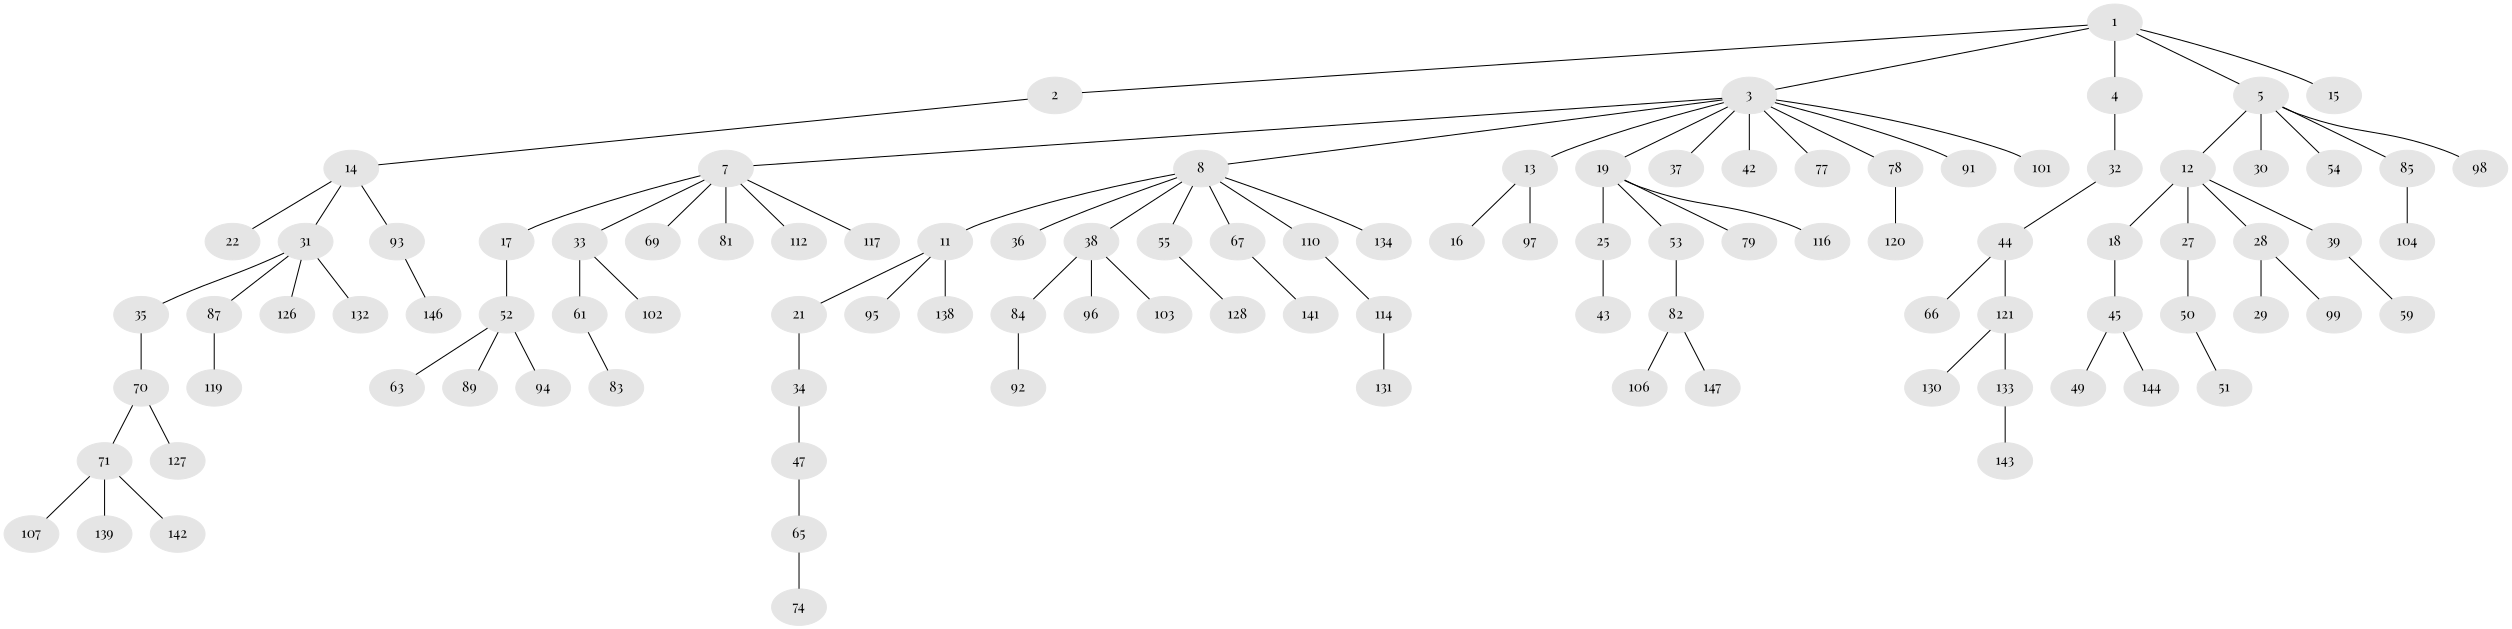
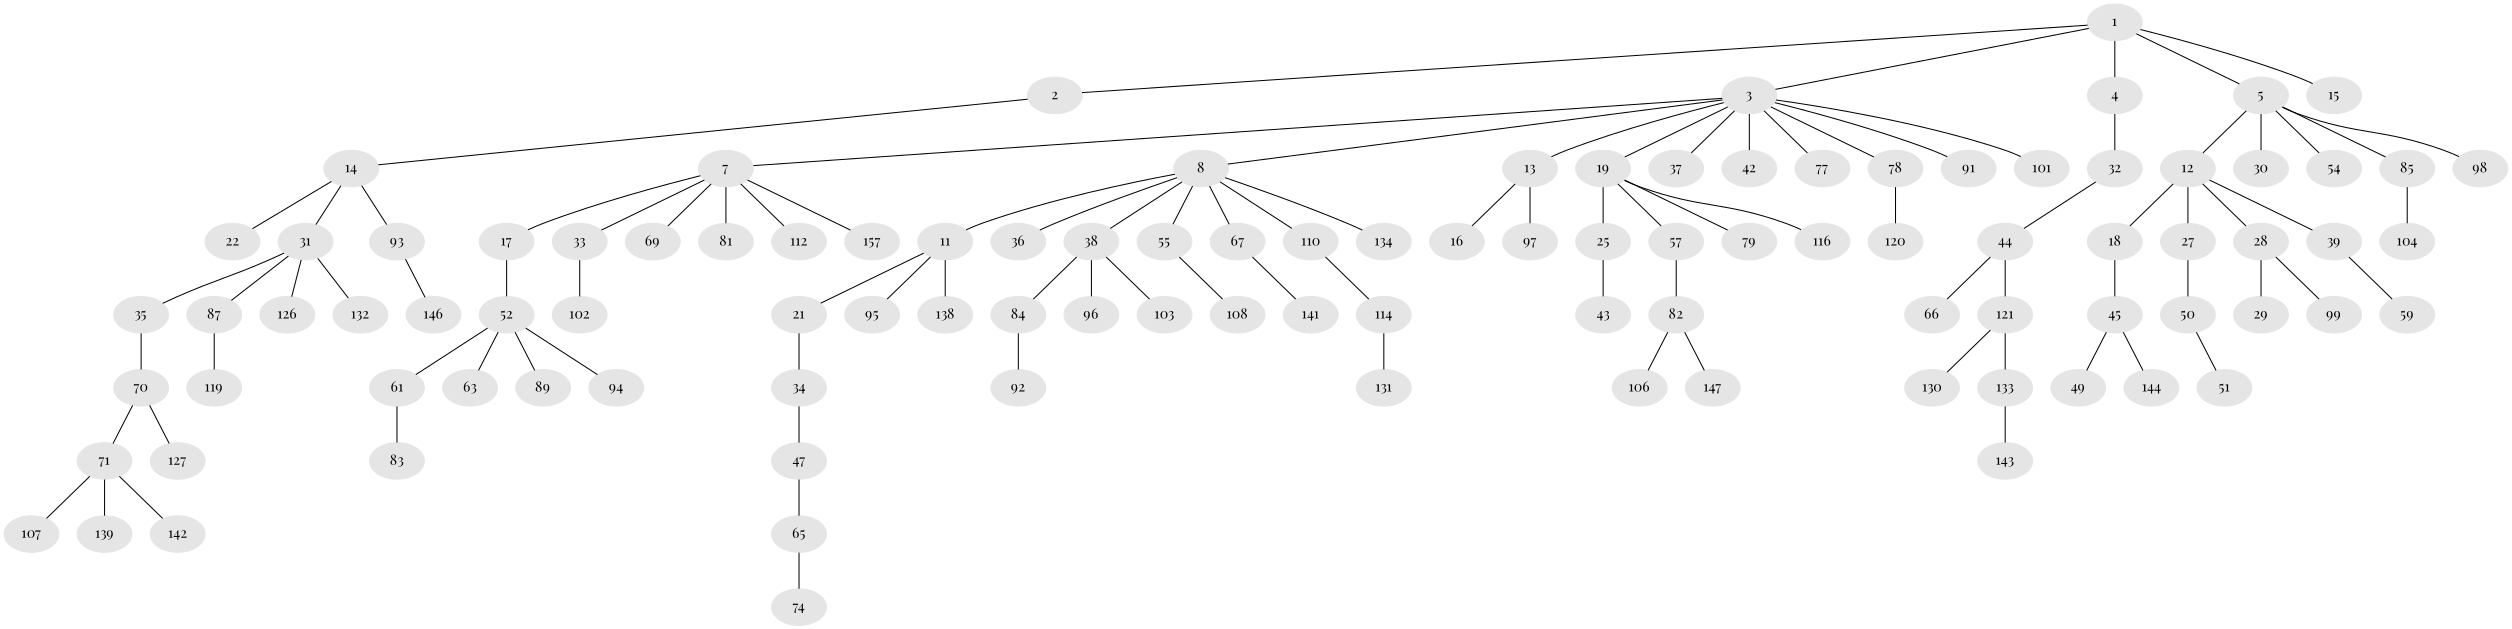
node "117": label "117" -> "157"
node "53": label "53" -> "57"
edge "33" -- "61": now "52" -- "61"
node "128": label "128" -> "108"
